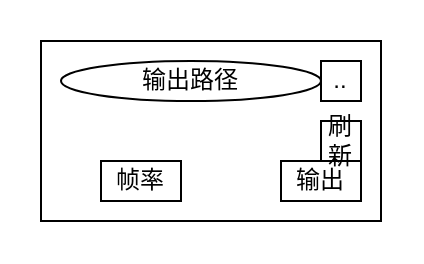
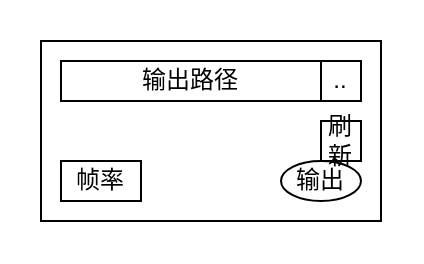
node "输出路径": shape ellipse -> rectangle
node "帧率": moved (141, 181) -> (101, 181)
node "输出": shape rectangle -> ellipse
